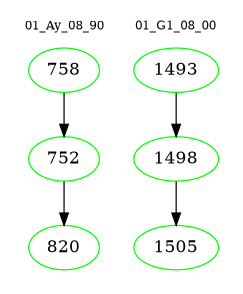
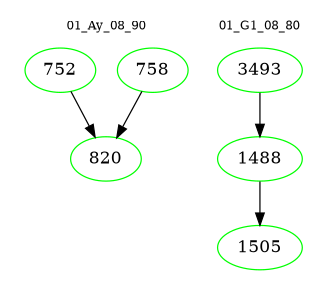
cluster "01_G1_08_00": label "01_G1_08_00" -> "01_G1_08_80"
node "1493": label "1493" -> "3493"
edge "758" -> "752": now "758" -> "820"
node "1498": label "1498" -> "1488"
